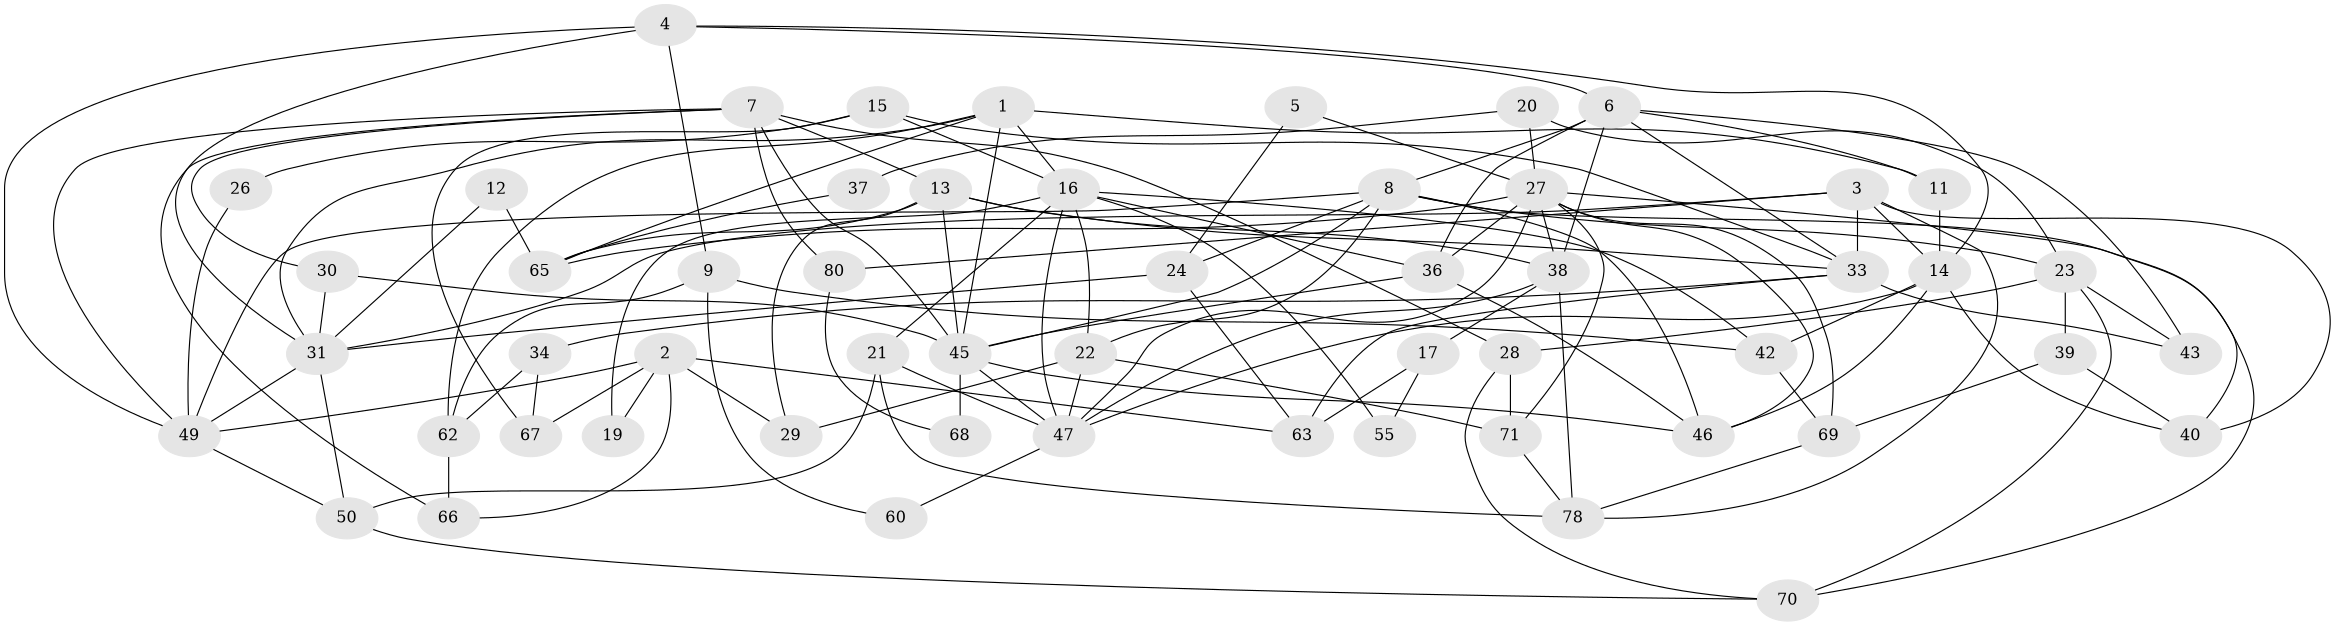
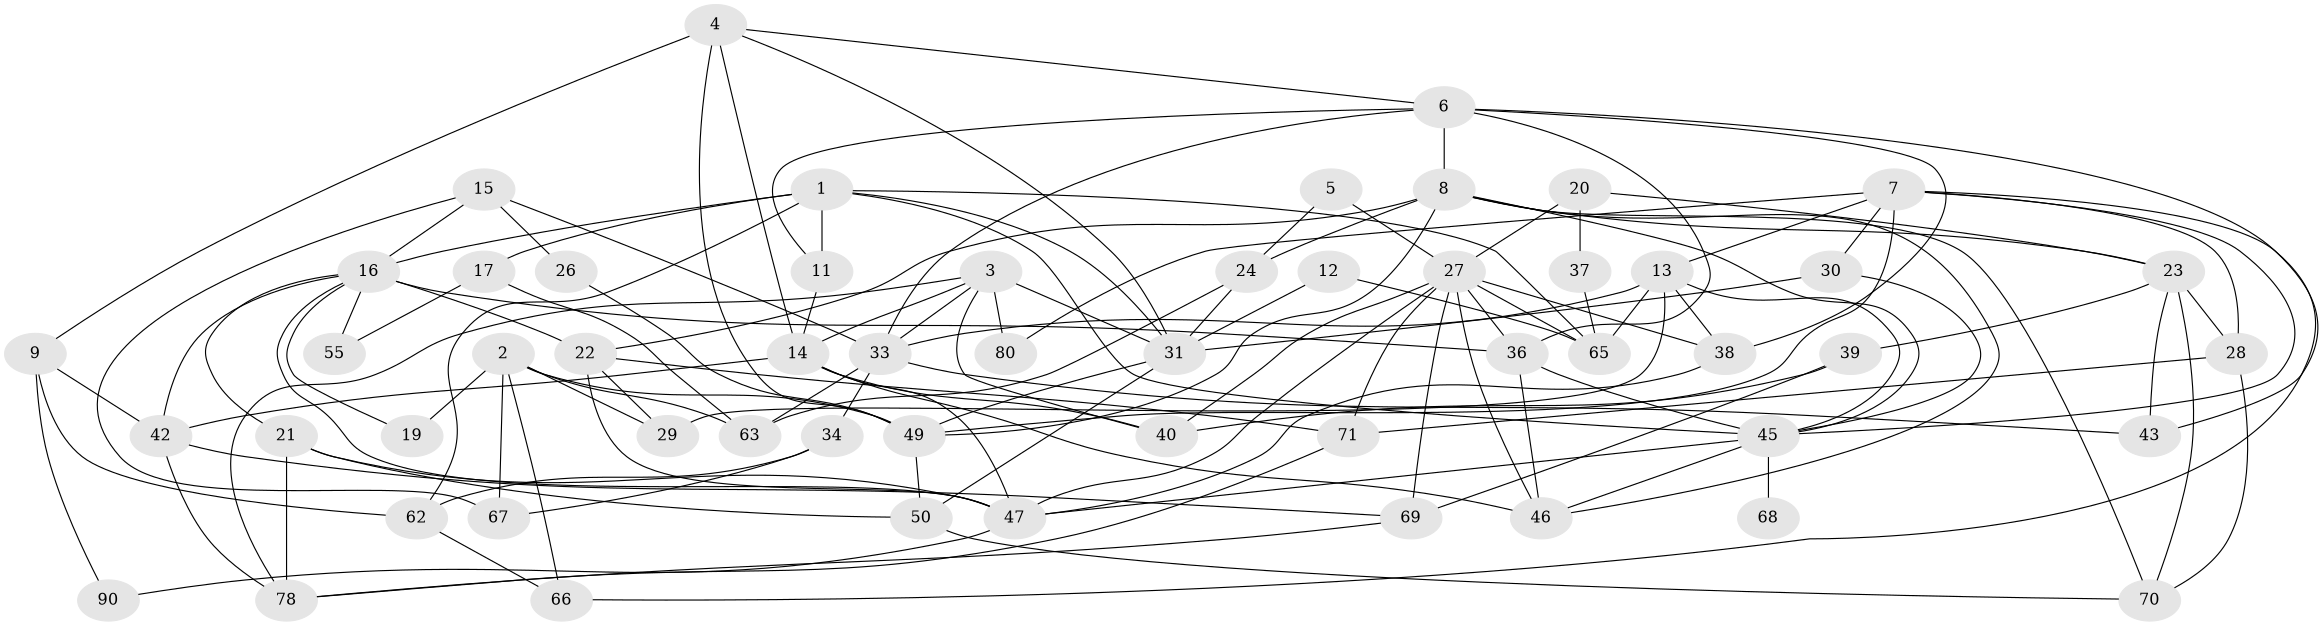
edge "38" -- "17": now "1" -- "17"
edge "80" -- "68": removed
edge "38" -- "78": now "42" -- "78"
node "60": label "60" -> "90"
